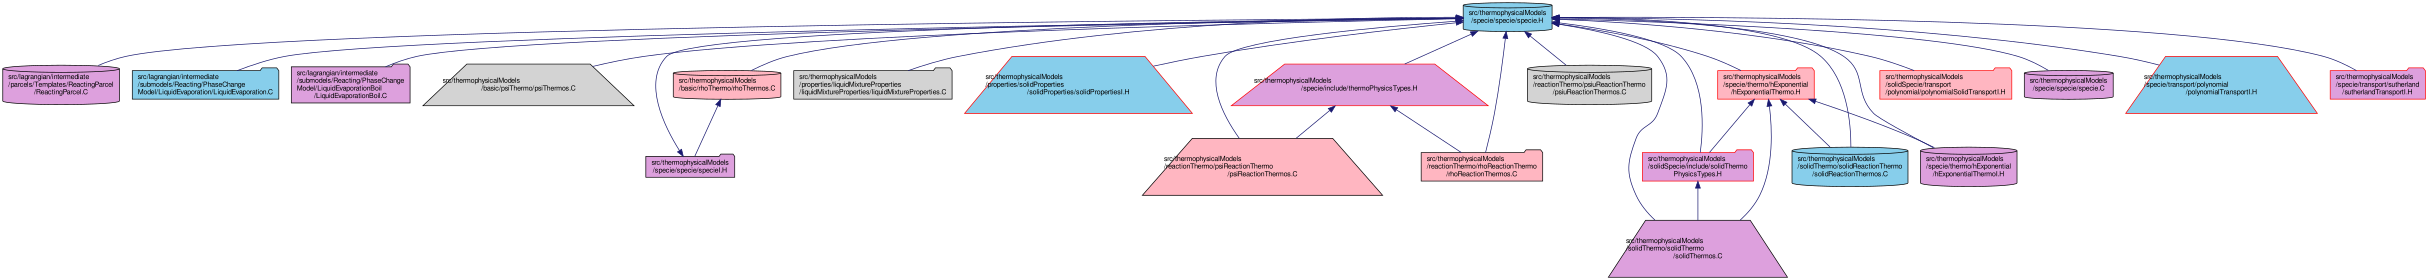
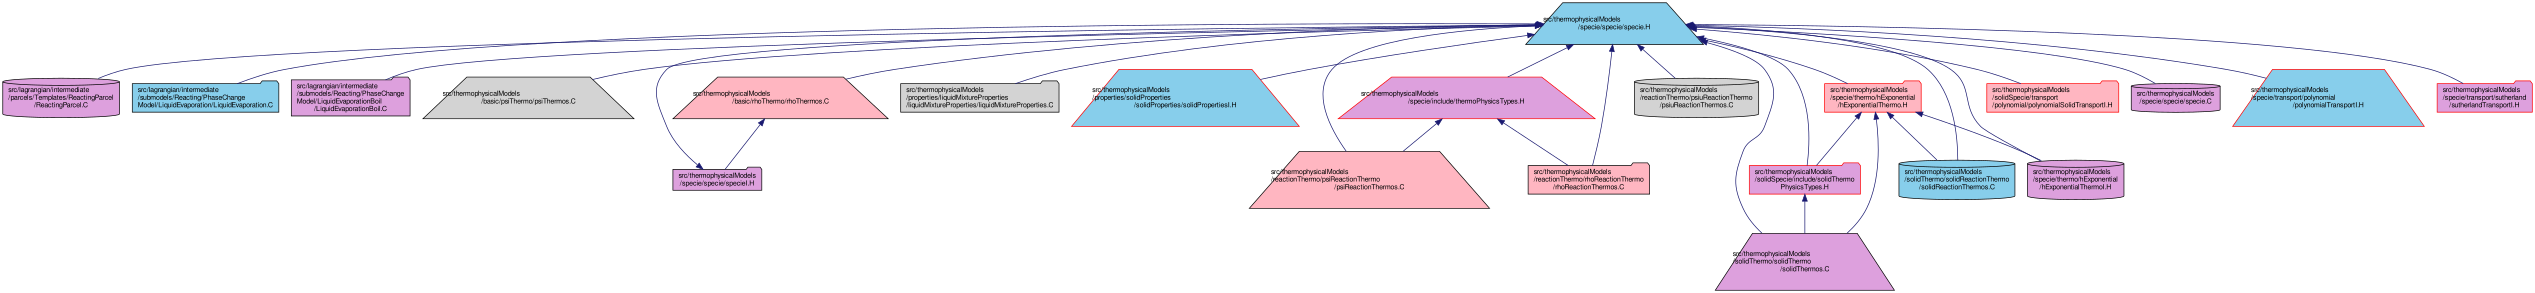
node "src/thermophysicalModels /specie/specie/specie.H": shape cylinder -> trapezium
node "src/thermophysicalModels /basic/rhoThermo/rhoThermos.C": shape cylinder -> trapezium
